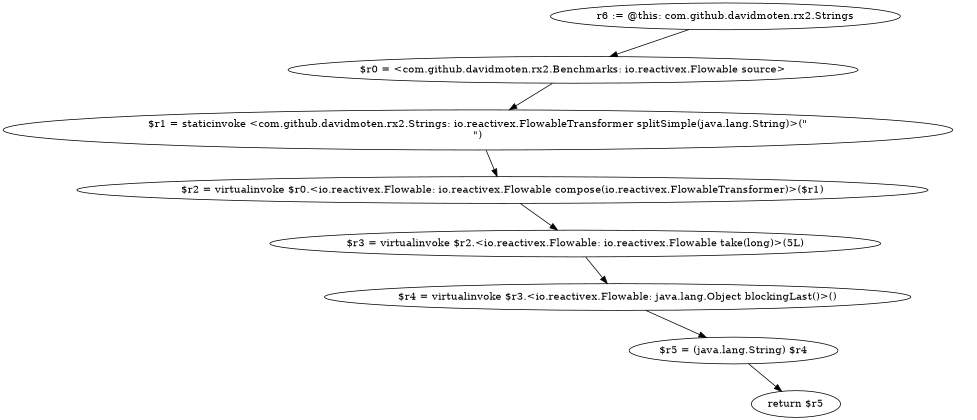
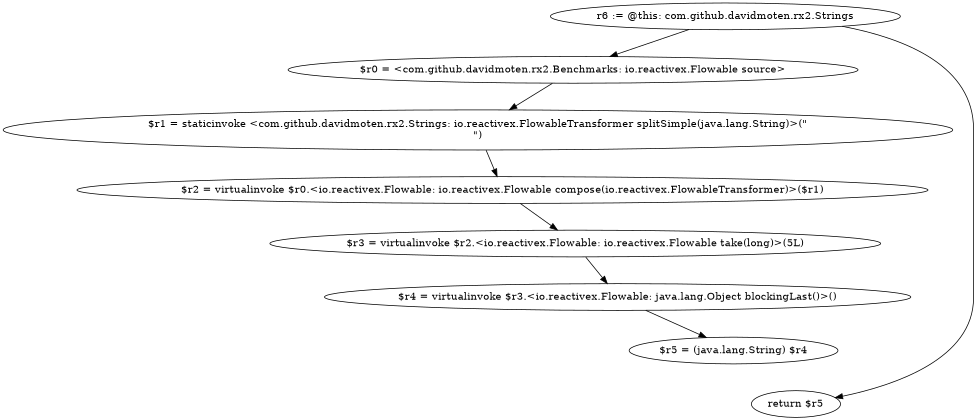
edge "$r5 = (java.lang.String) $r4" -> "return $r5": now "r6 := @this: com.github.davidmoten.rx2.Strings" -> "return $r5"
